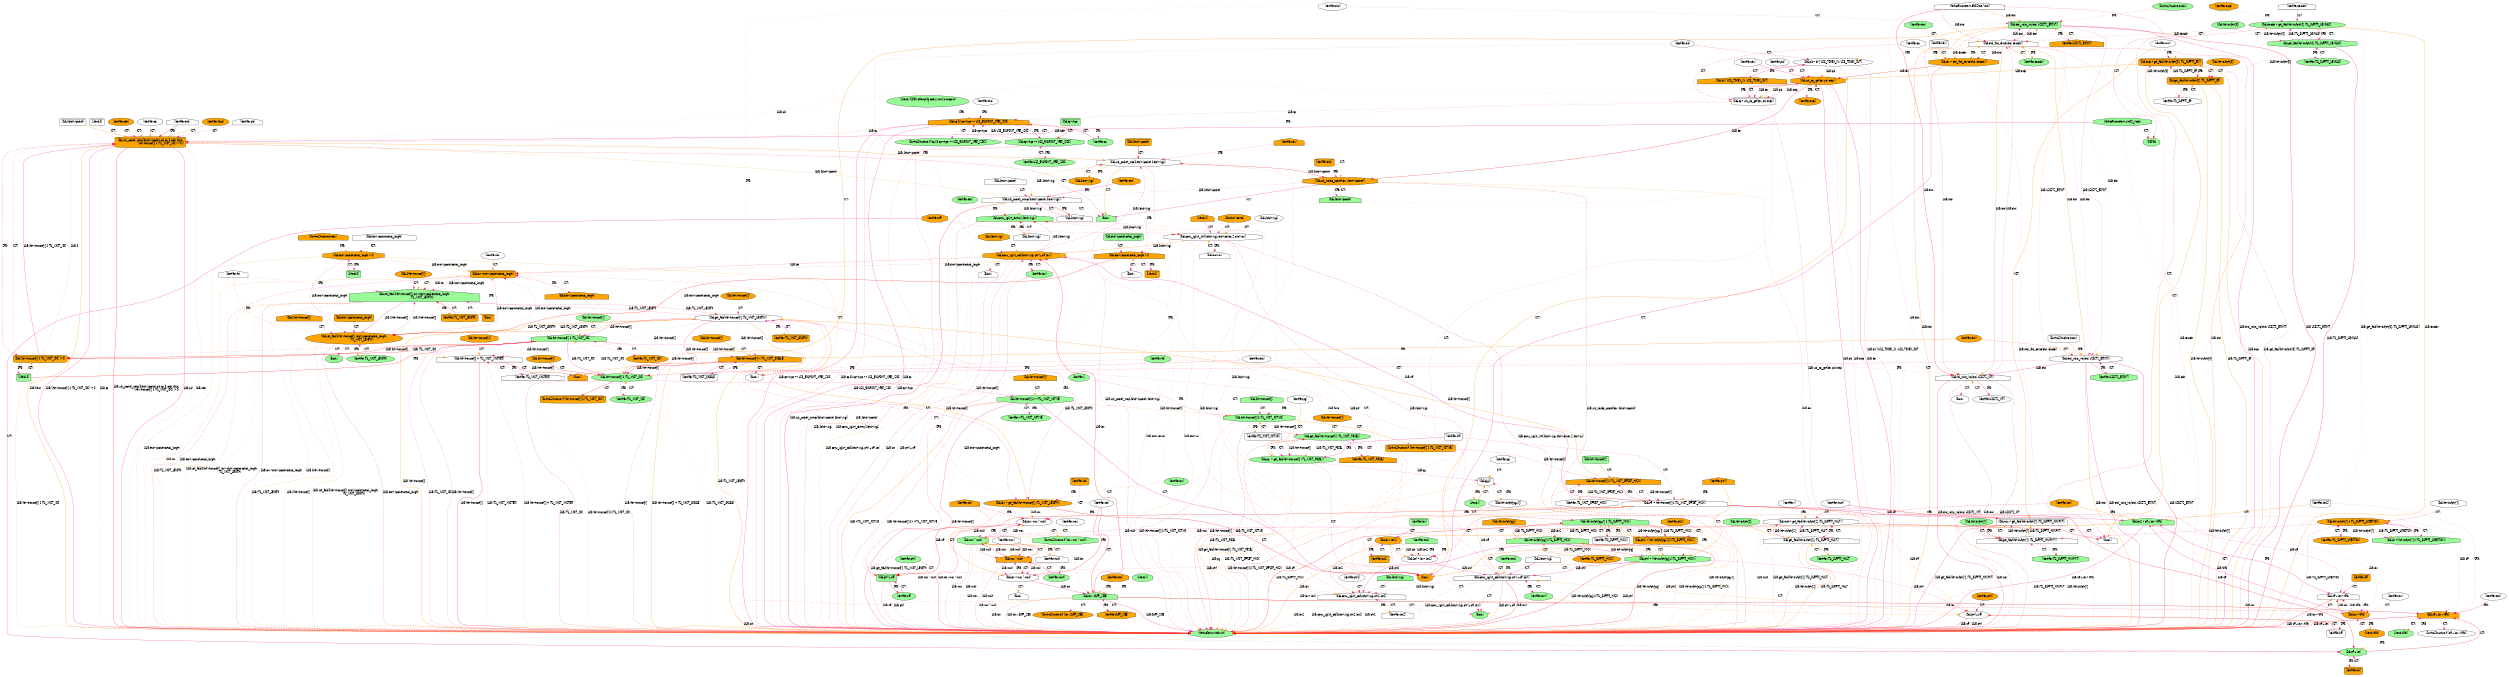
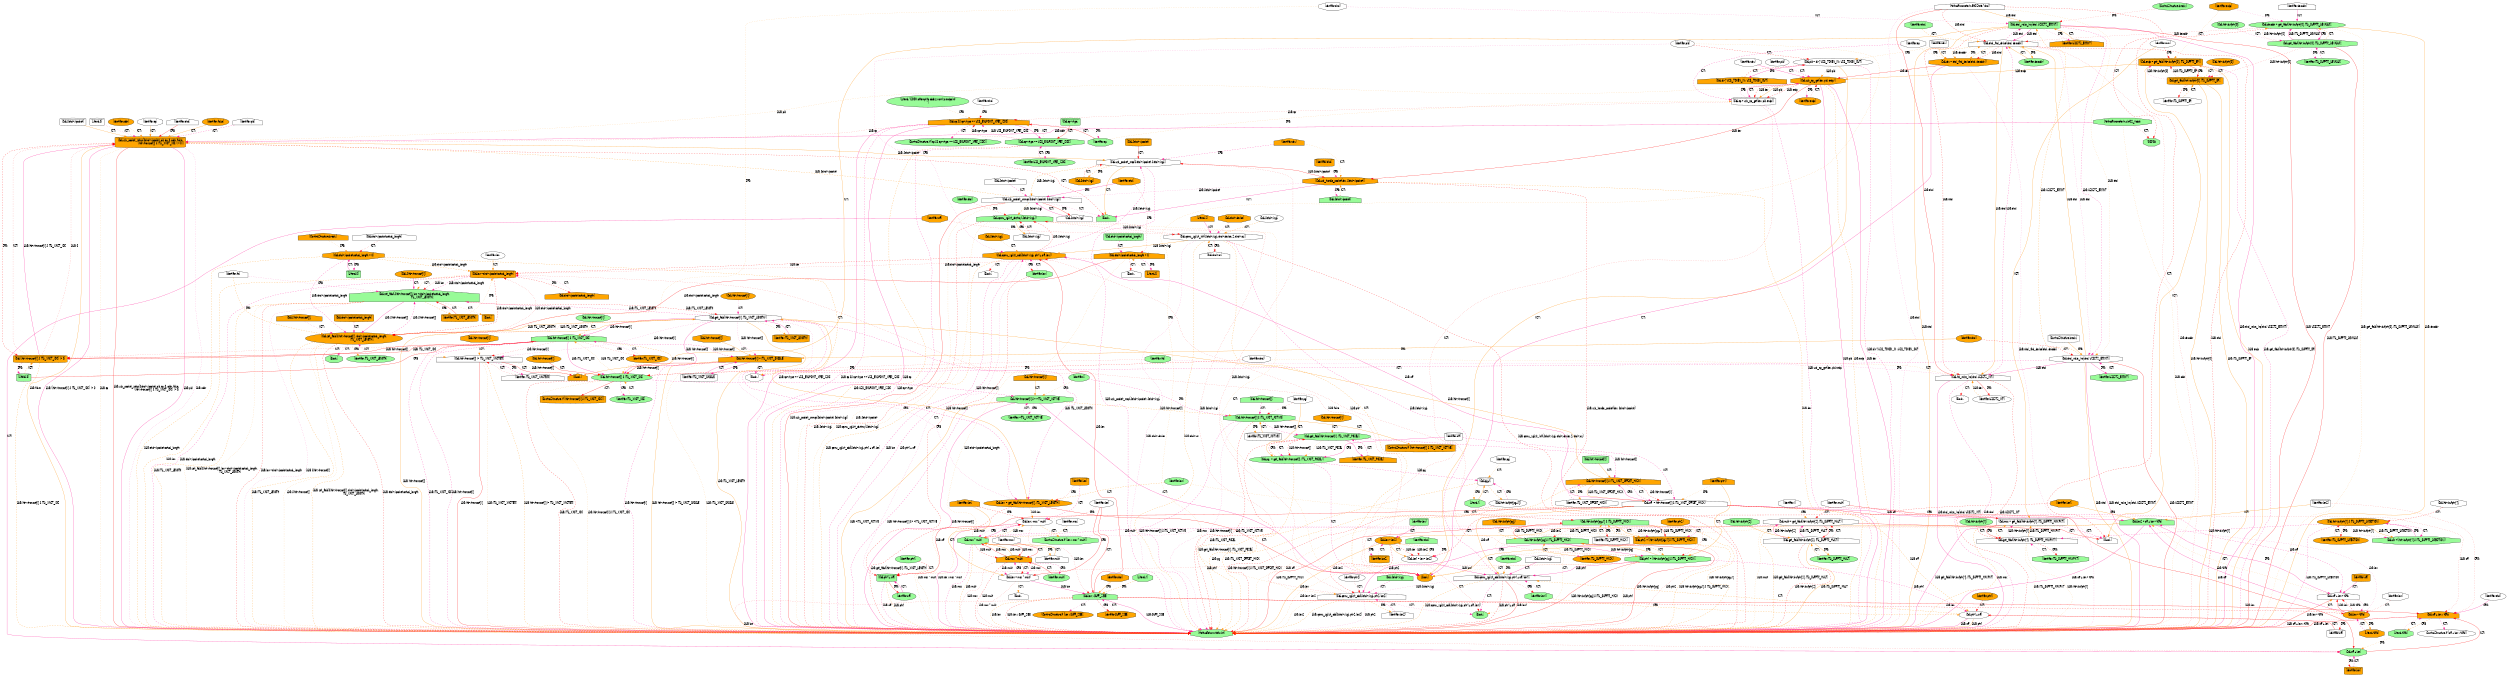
edge "(Identifier,USBSTS_INT)" -> "(Call,itd_raise_irq(ehci, USBSTS_INT))": label "AST: " -> "DDG: dev"
edge "(ControlStructure,if (itd->transact[i] & ITD_XACT_ACTIVE))" -> "(Call,itd->transact[i] & ITD_XACT_OFFSET_MASK)": now "(Call,get_field(itd->transact[i], ITD_XACT_PGSEL))" -> "(Call,itd->transact[i] & ITD_XACT_OFFSET_MASK)"
